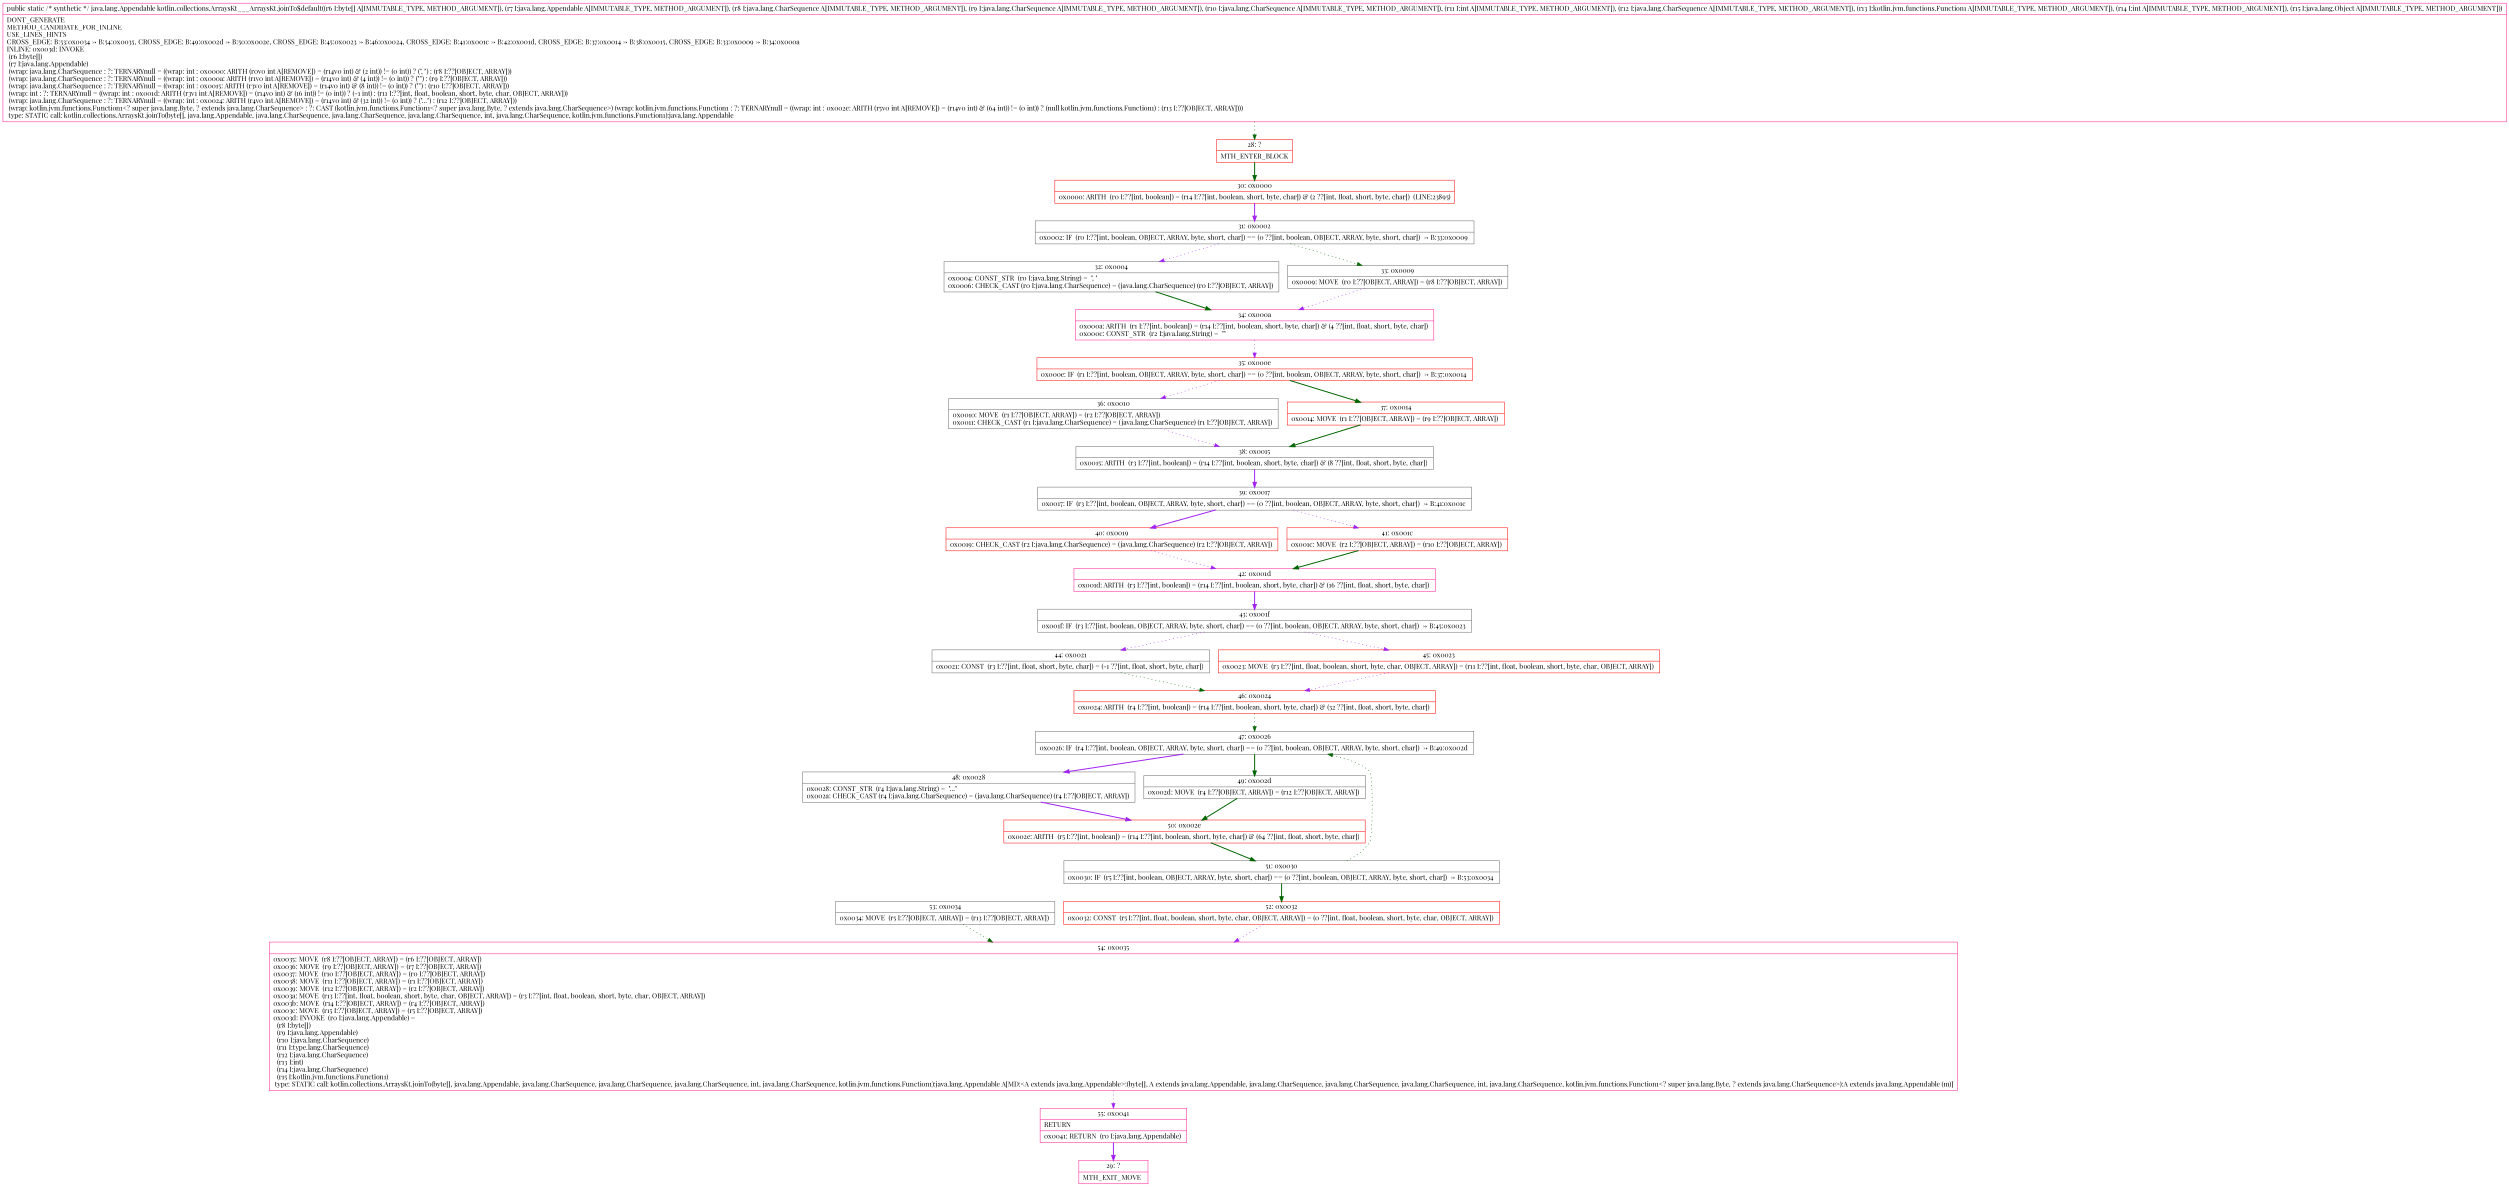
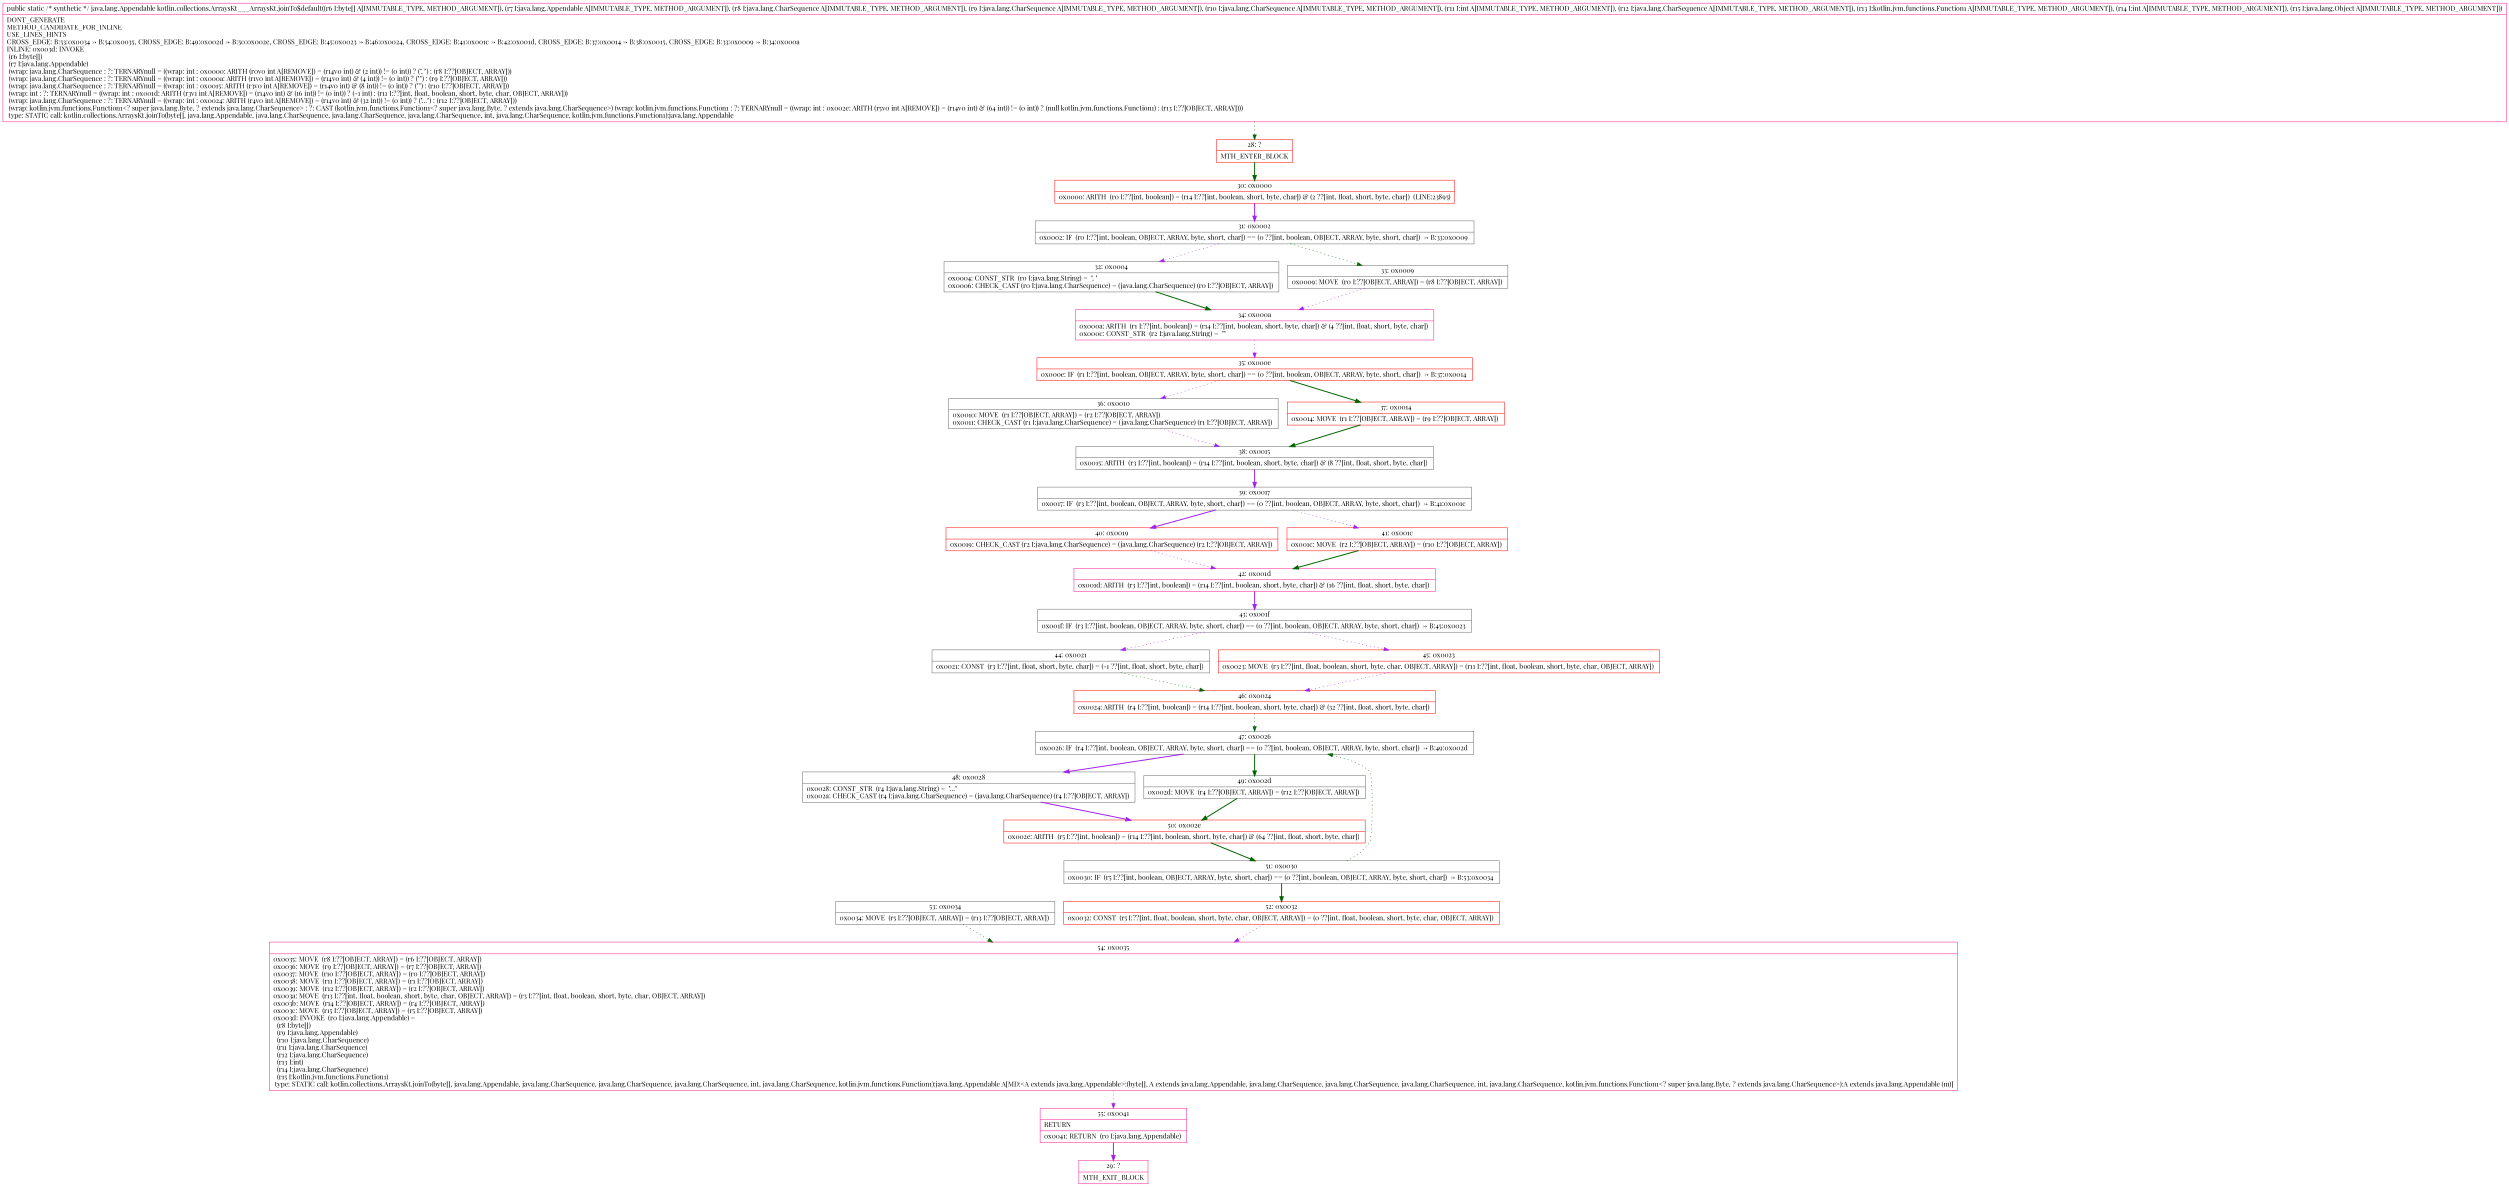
node "54: 0x0035": text "(r11 I:type.lang.CharSequence)" -> "(r11 I:java.lang.CharSequence)"
node "29: ?": text "MTH_EXIT_MOVE" -> "MTH_EXIT_BLOCK"
